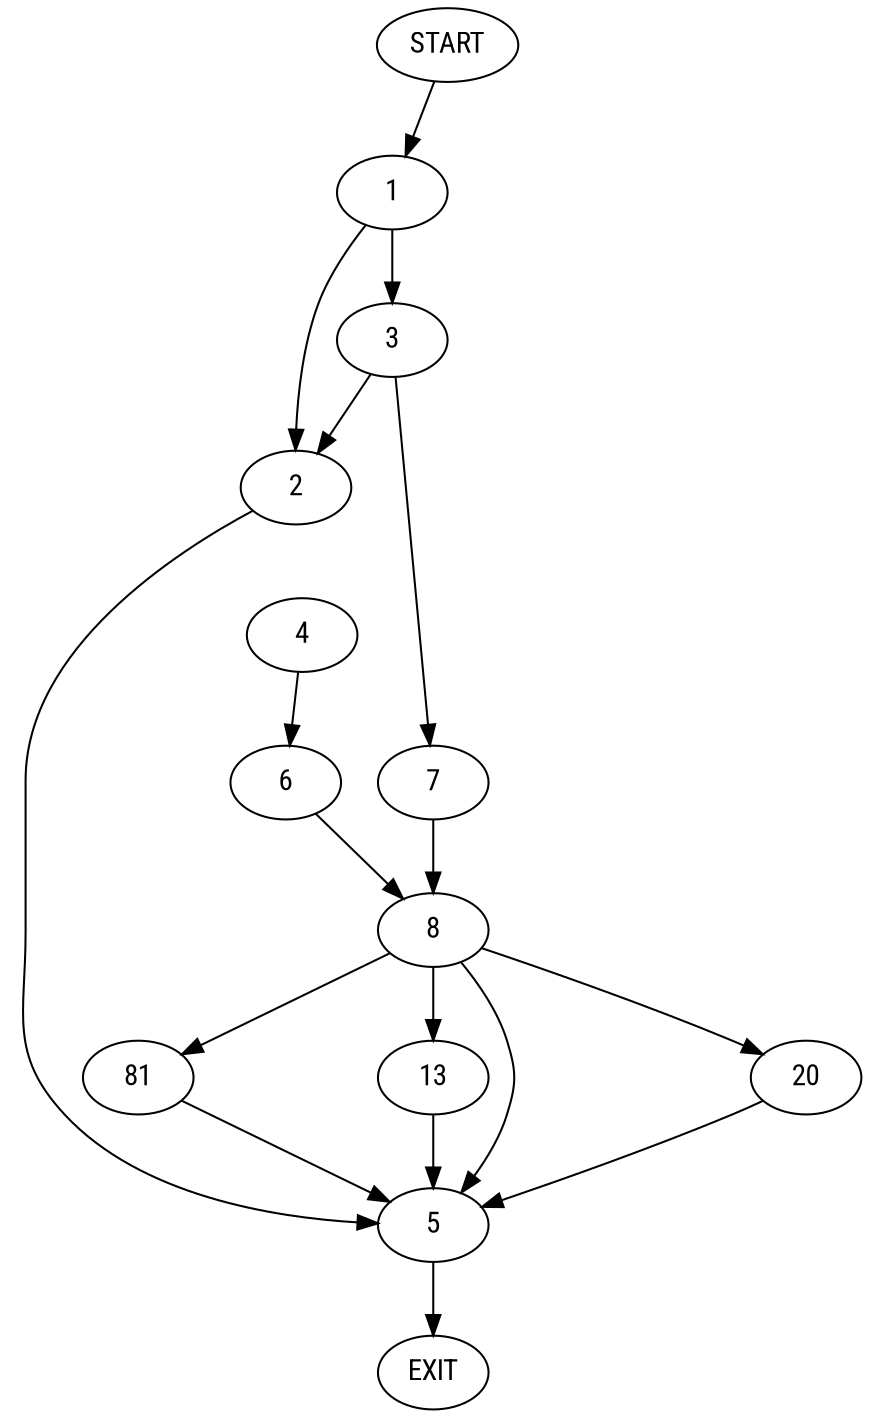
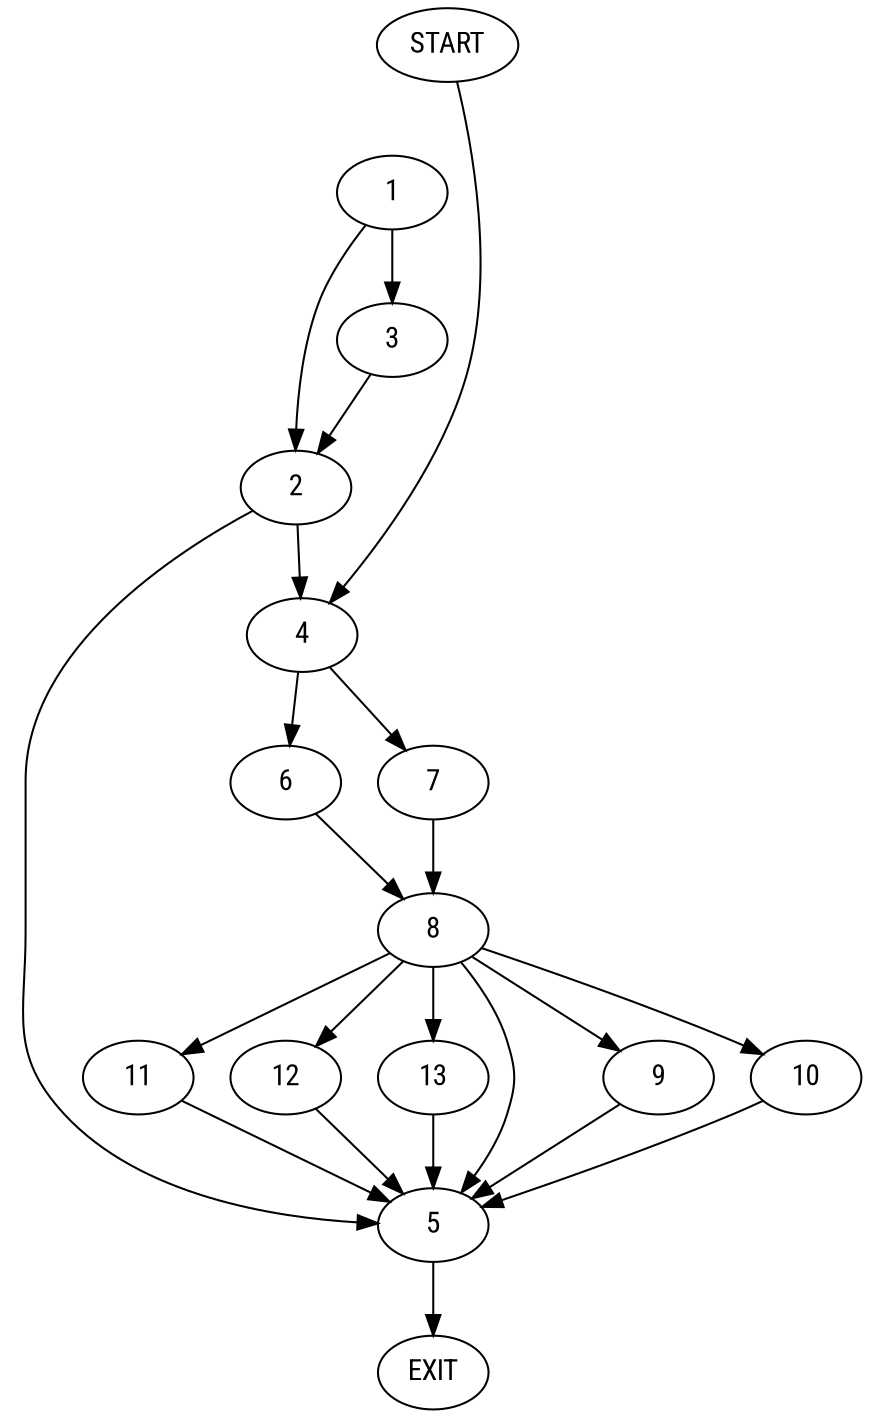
edge "START" -> "1": now "START" -> "4"
edge "2" -> "4": added
edge "3" -> "7": now "4" -> "7"
node "81": label "81" -> "11"
node "12": added
node "9": added
node "20": label "20" -> "10"
